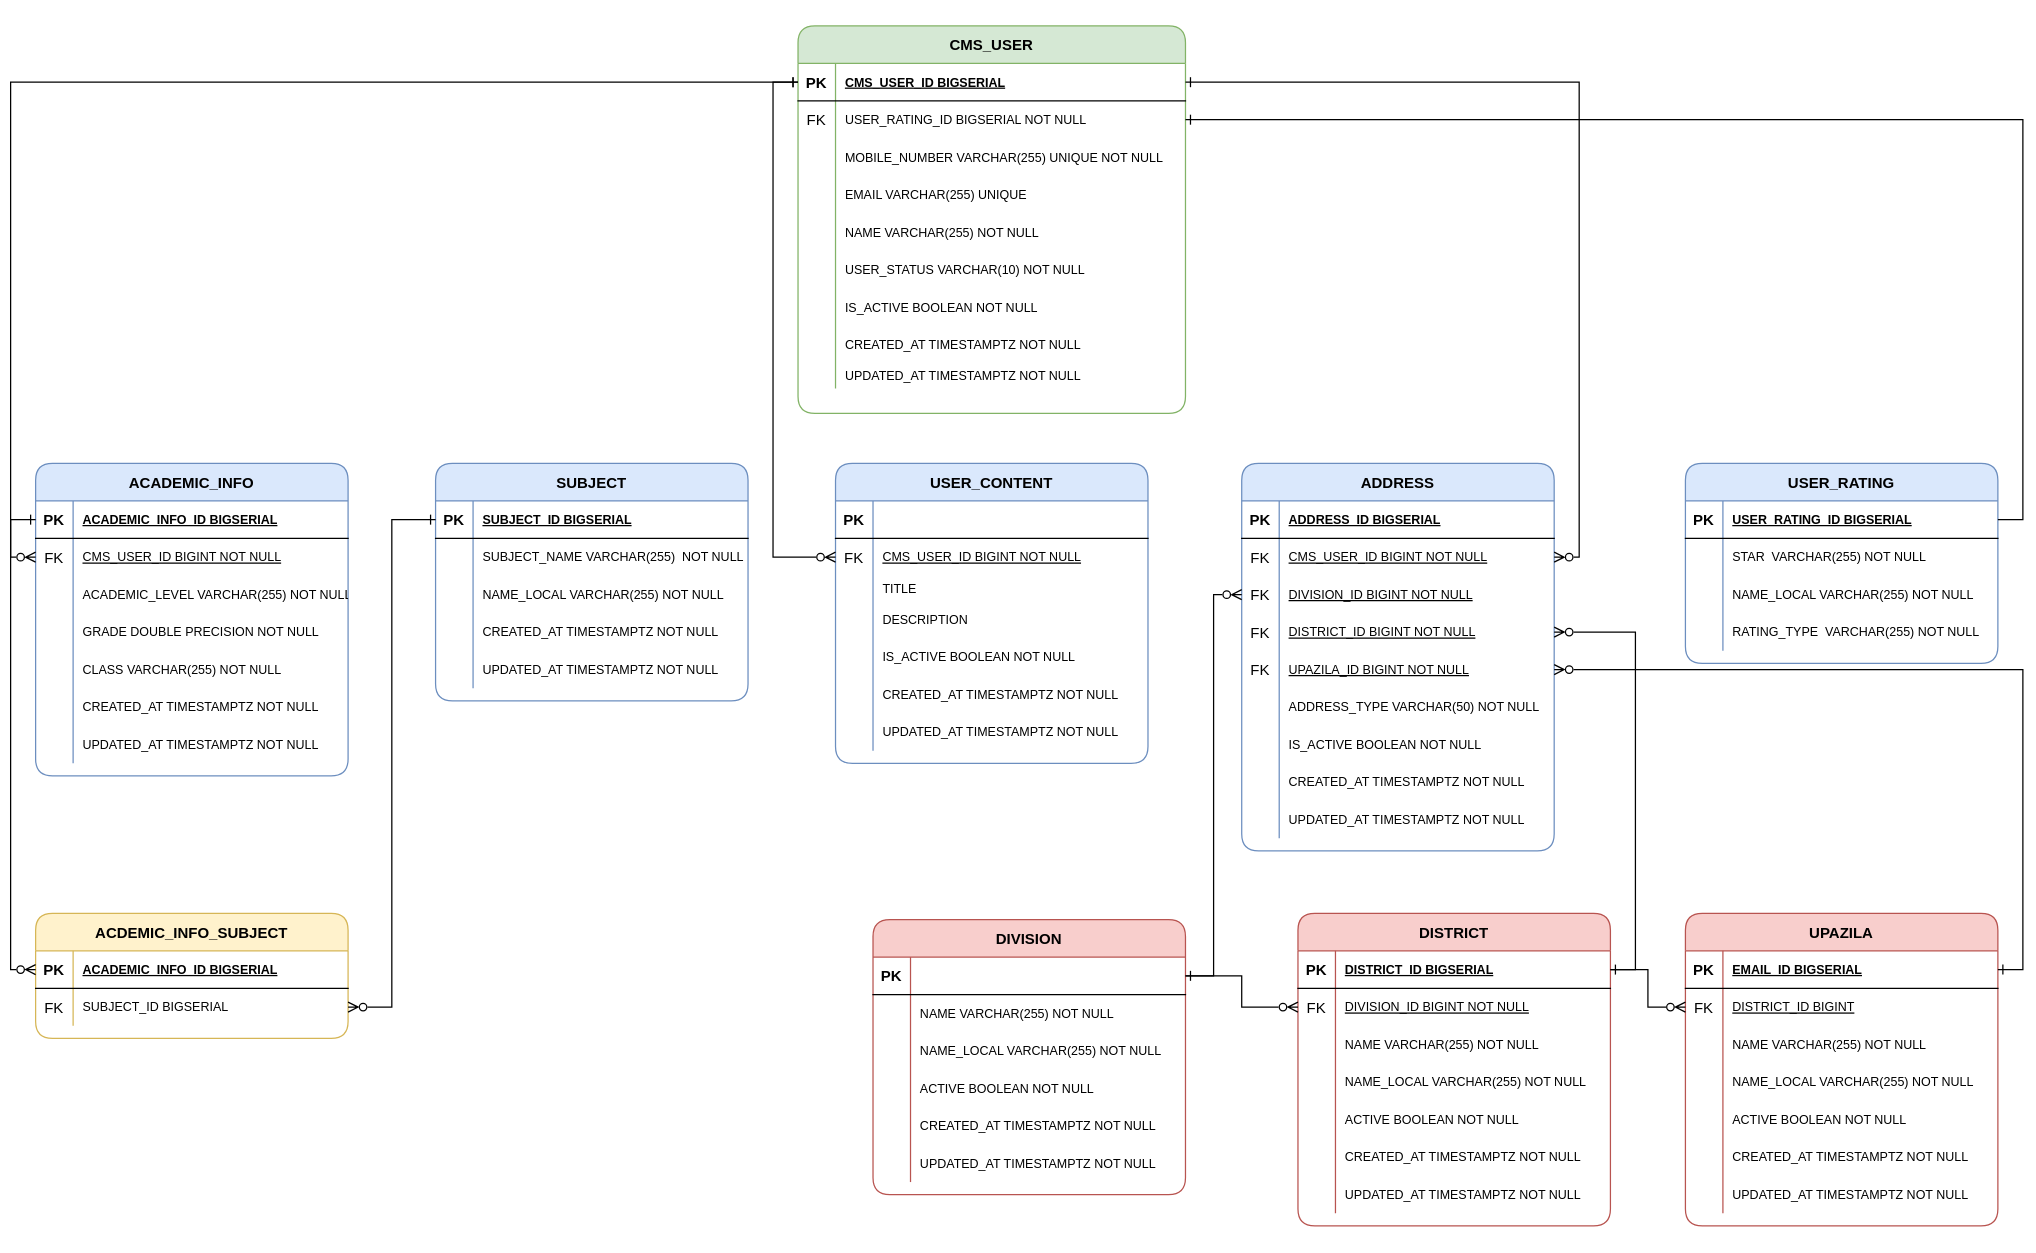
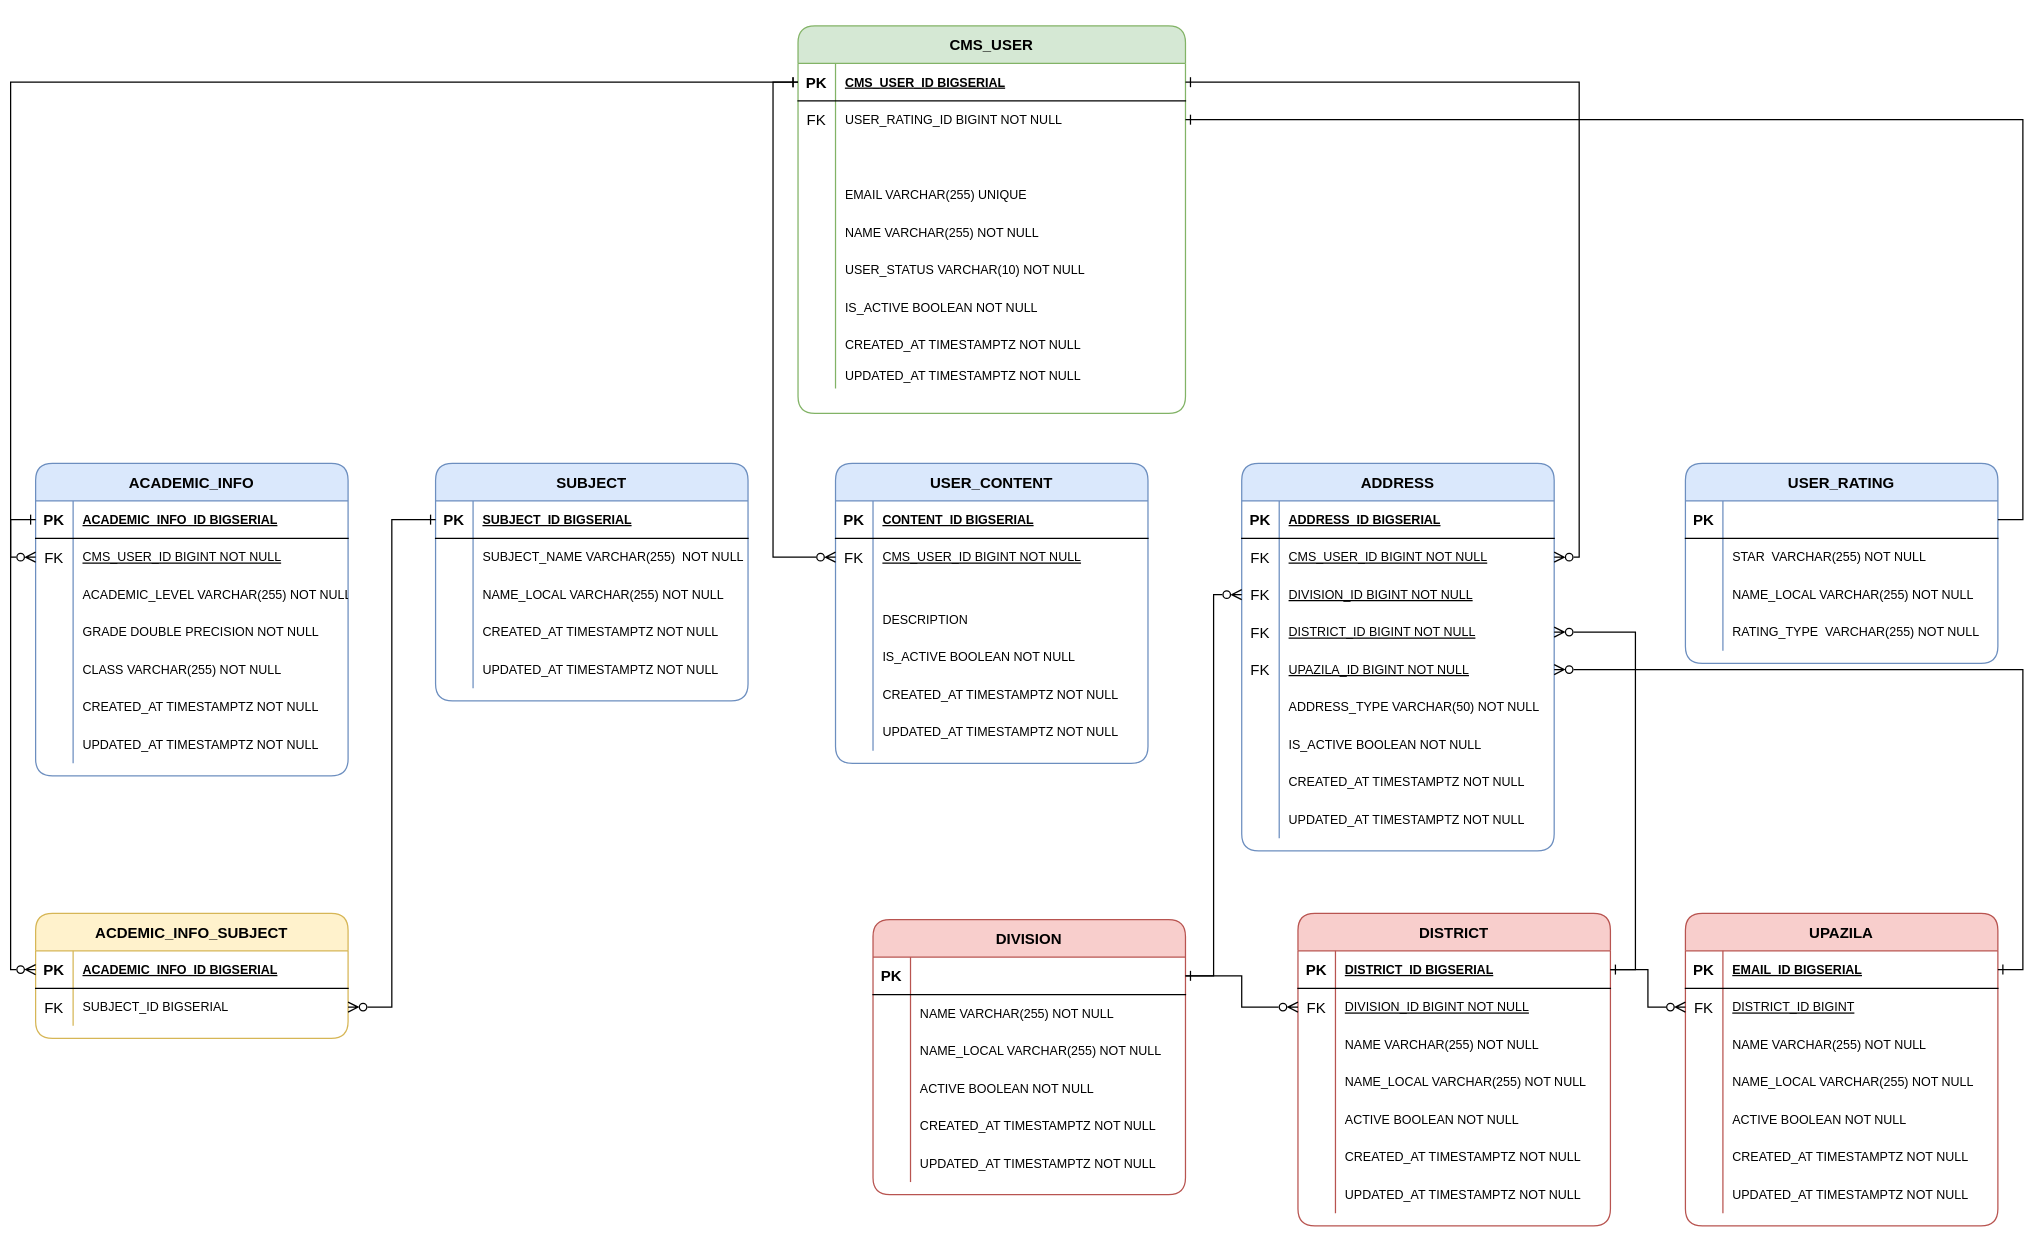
node "USER_RATING_ID BIGSERIAL NOT NULL": label "USER_RATING_ID BIGSERIAL NOT NULL" -> "USER_RATING_ID BIGINT NOT NULL"
node "MOBILE_NUMBER VARCHAR(255) UNIQUE NOT NULL": removed
node "CONTENT_ID BIGSERIAL": added
node "USER_RATING_ID BIGSERIAL": removed
node "TITLE": removed
